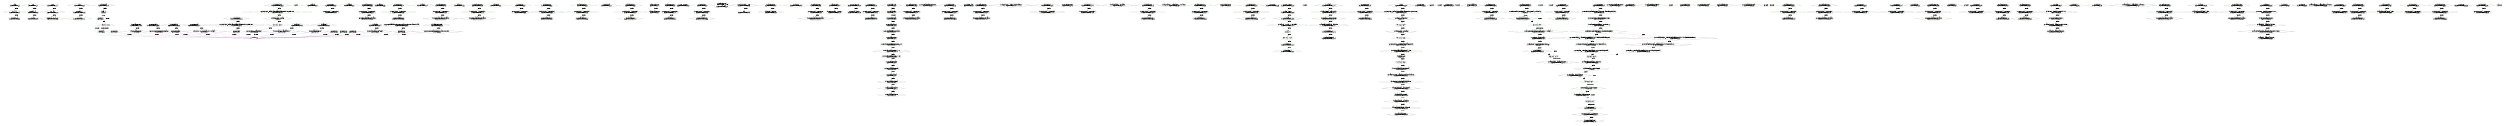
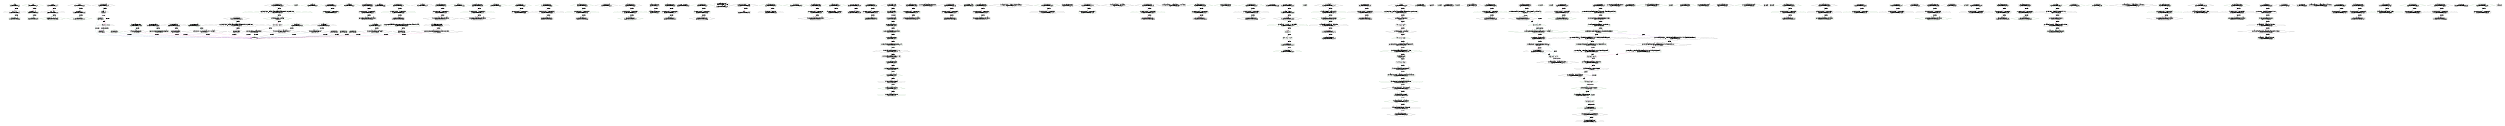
edge "235_ if_miningTarget < _MINIMUM_TARGET 1712-if-236-239" -> "(4480, (235, 8), (238, 9))": label "neg_next" -> "return_exit"
